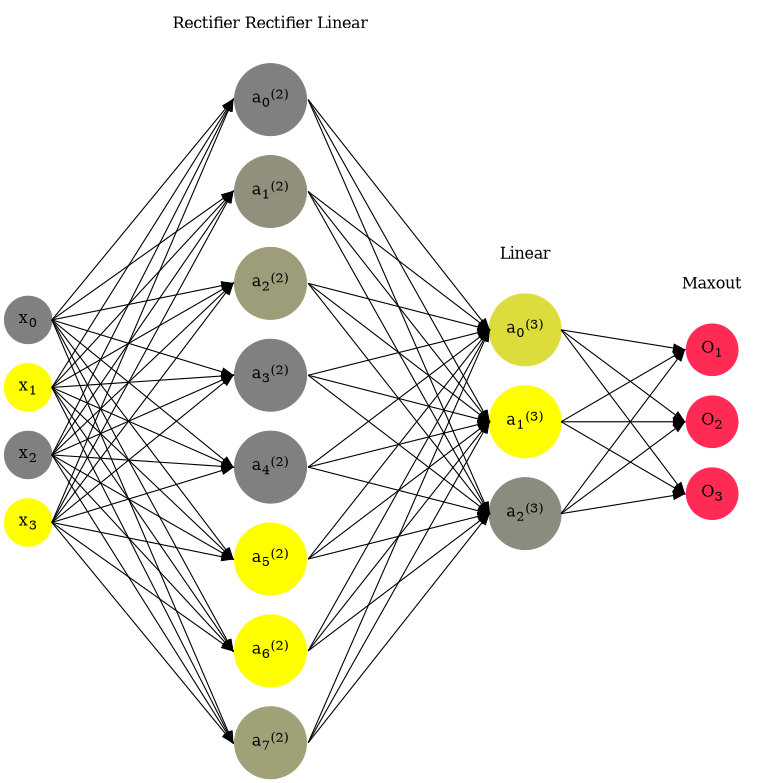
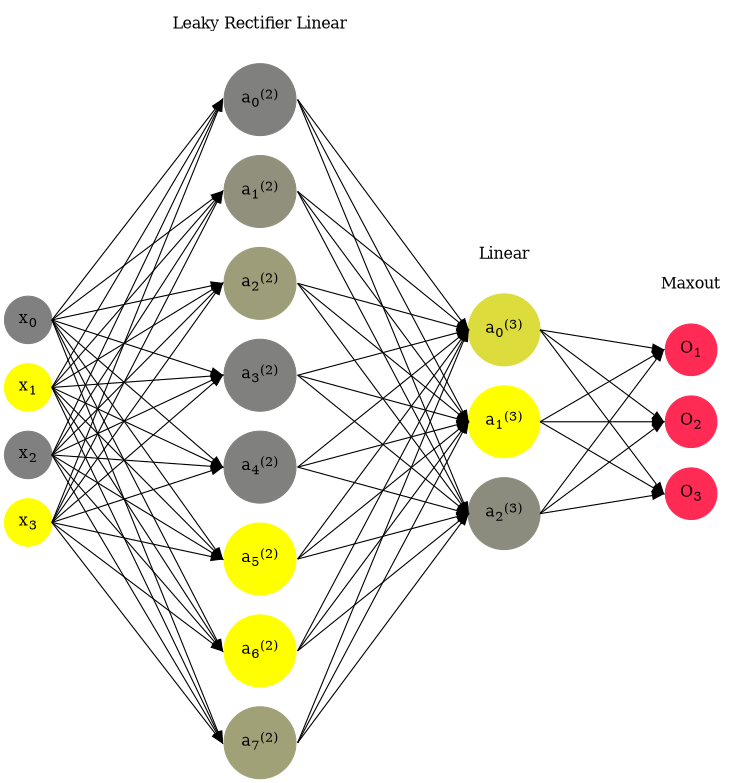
node "Rectifier Rectifier Linear": label "Rectifier Rectifier Linear" -> "Leaky Rectifier Linear"
